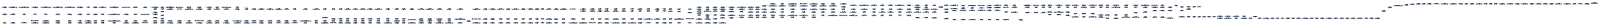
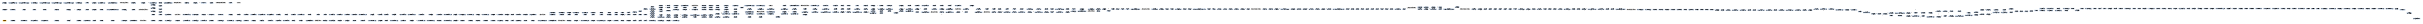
node "0x0045242f call GetCommandLineA@kernel32.dll": added
